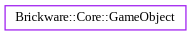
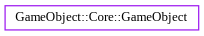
node "Brickware::Core::GameObject": label "Brickware::Core::GameObject" -> "GameObject::Core::GameObject"
